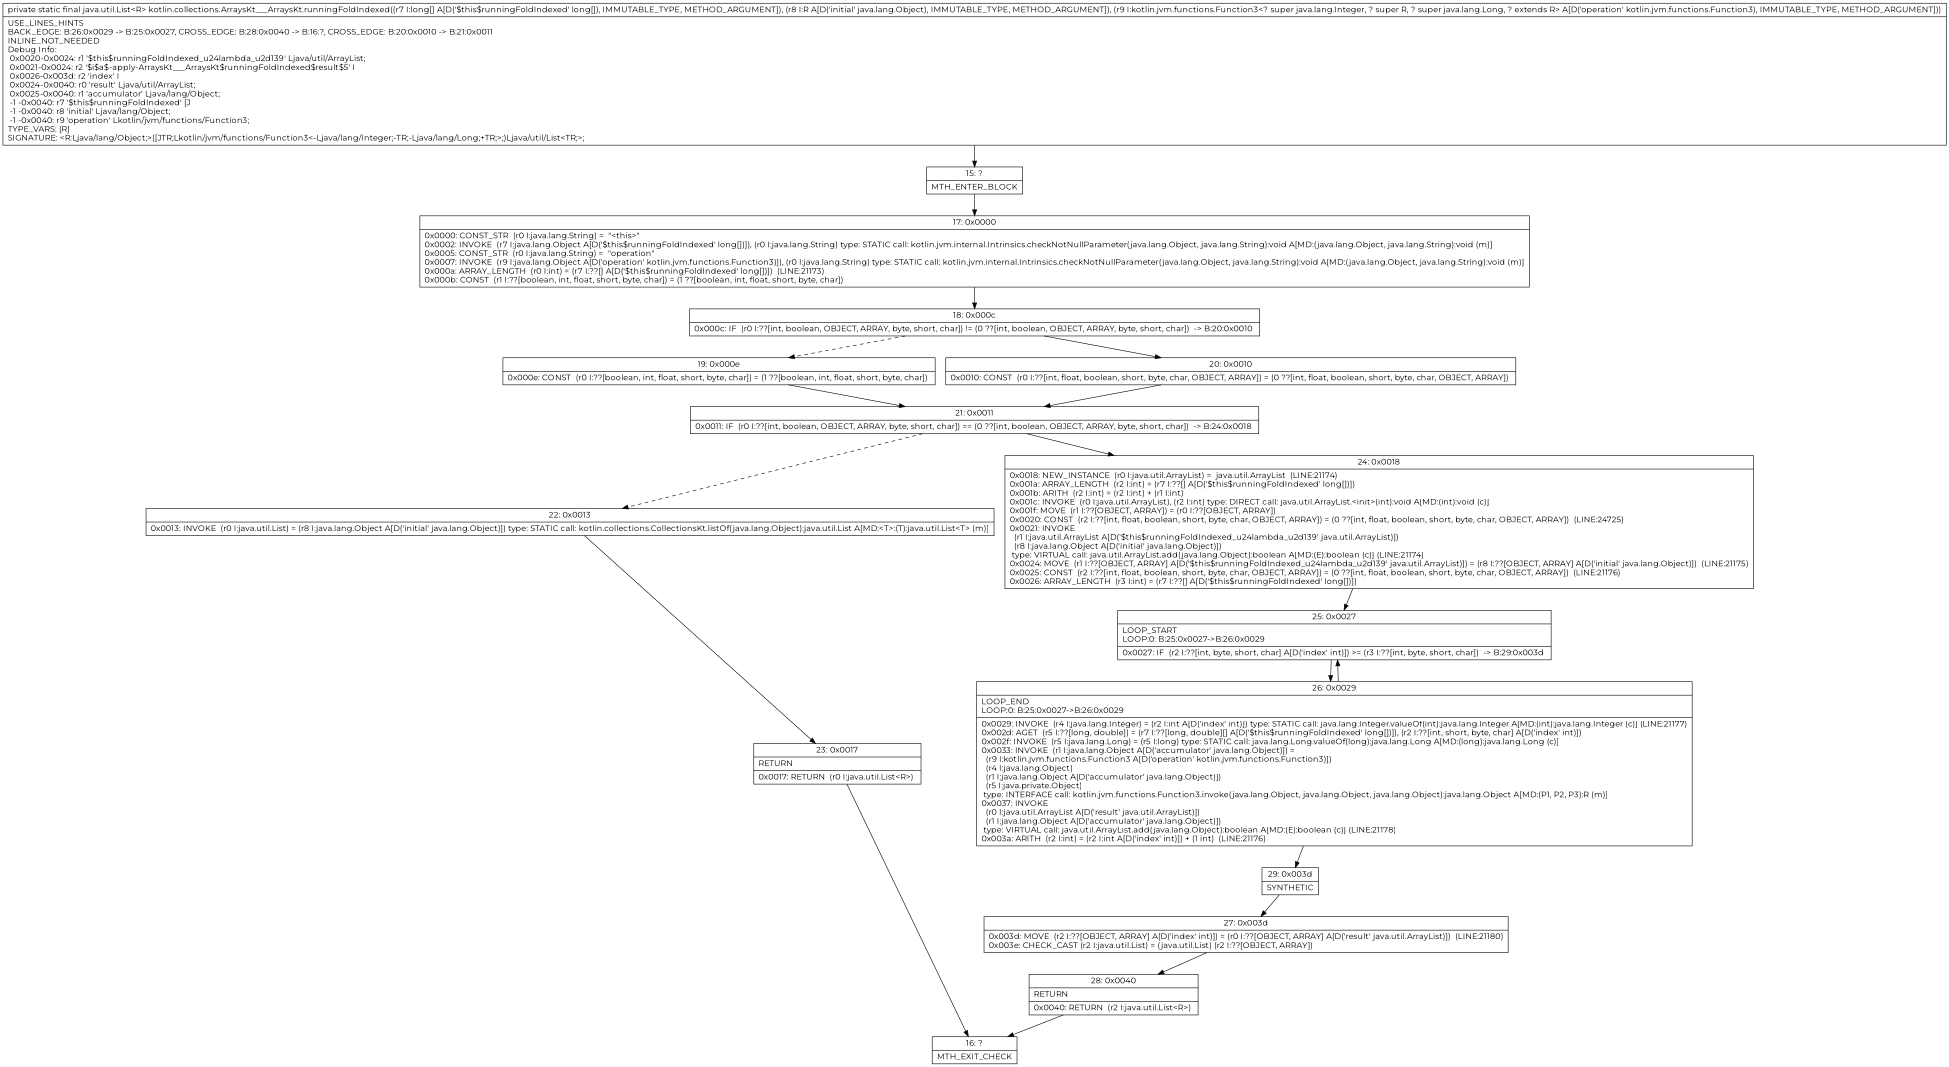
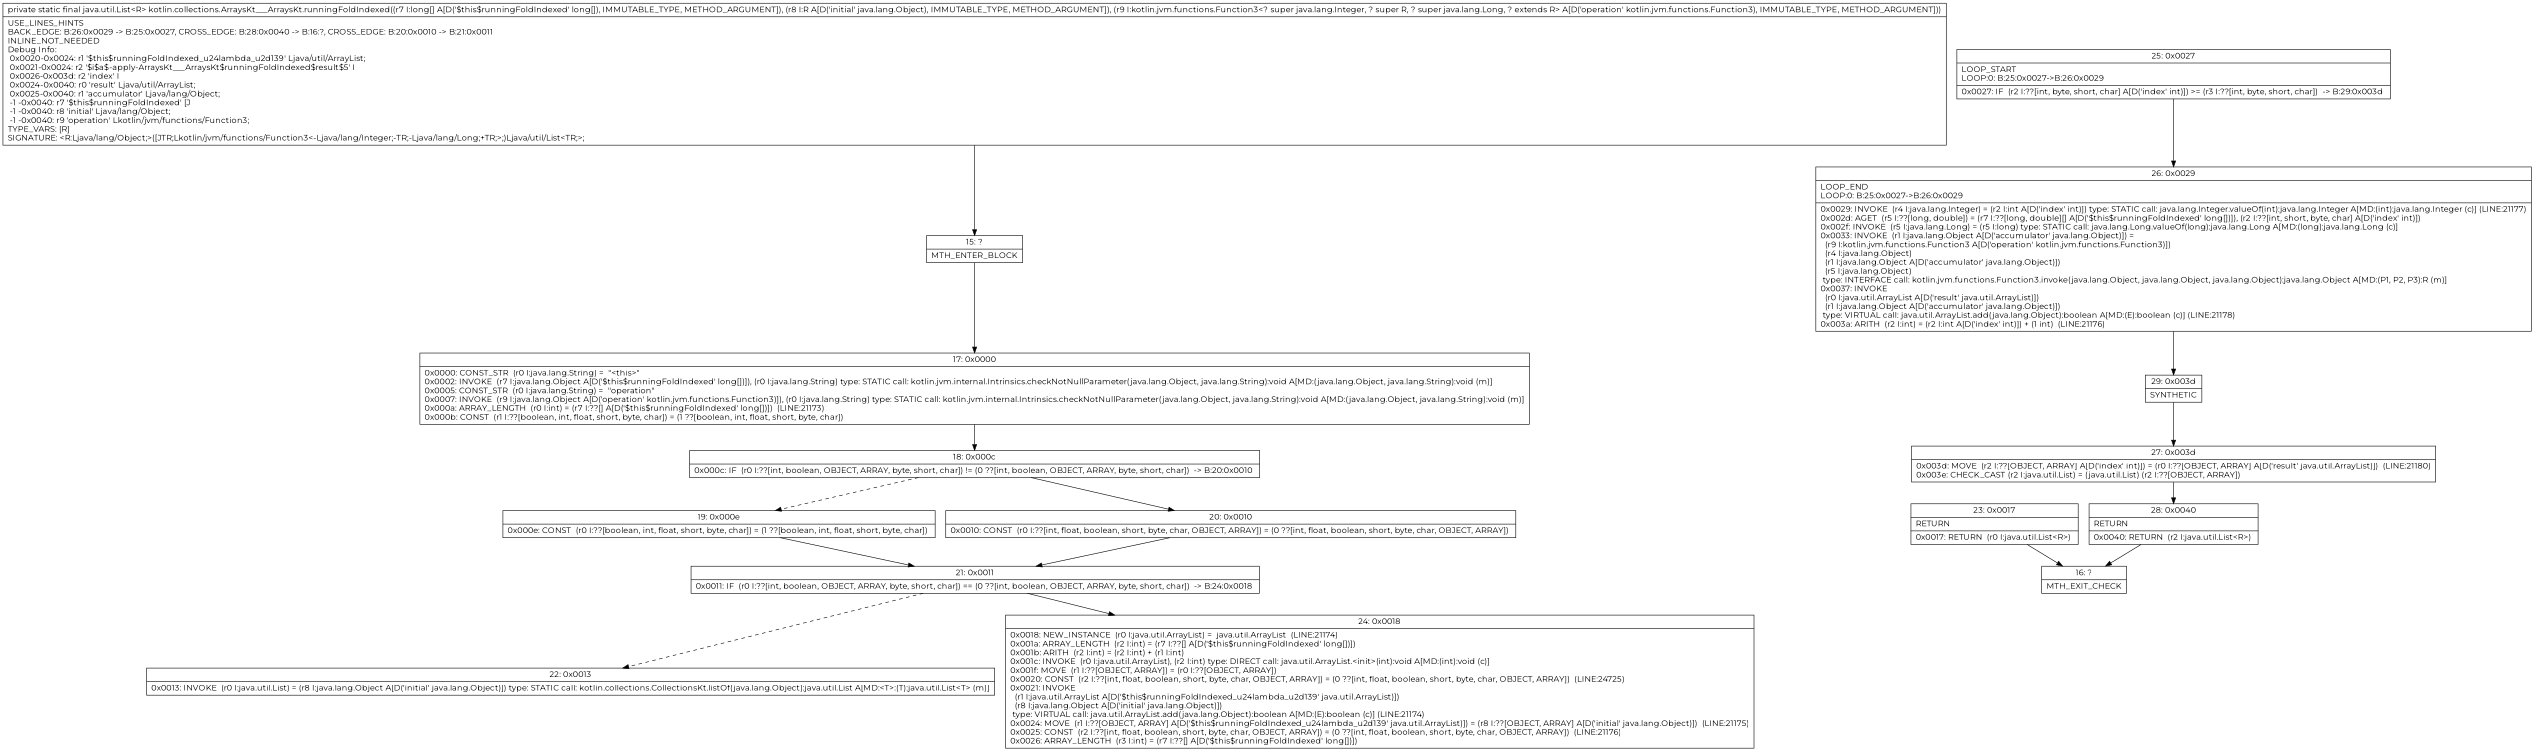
edge "24: 0x0018" -> "25: 0x0027": removed
edge "22: 0x0013" -> "23: 0x0017": removed
edge "26: 0x0029" -> "25: 0x0027": removed
node "26: 0x0029": text "(r5 I:java.private.Object)" -> "(r5 I:java.lang.Object)"
